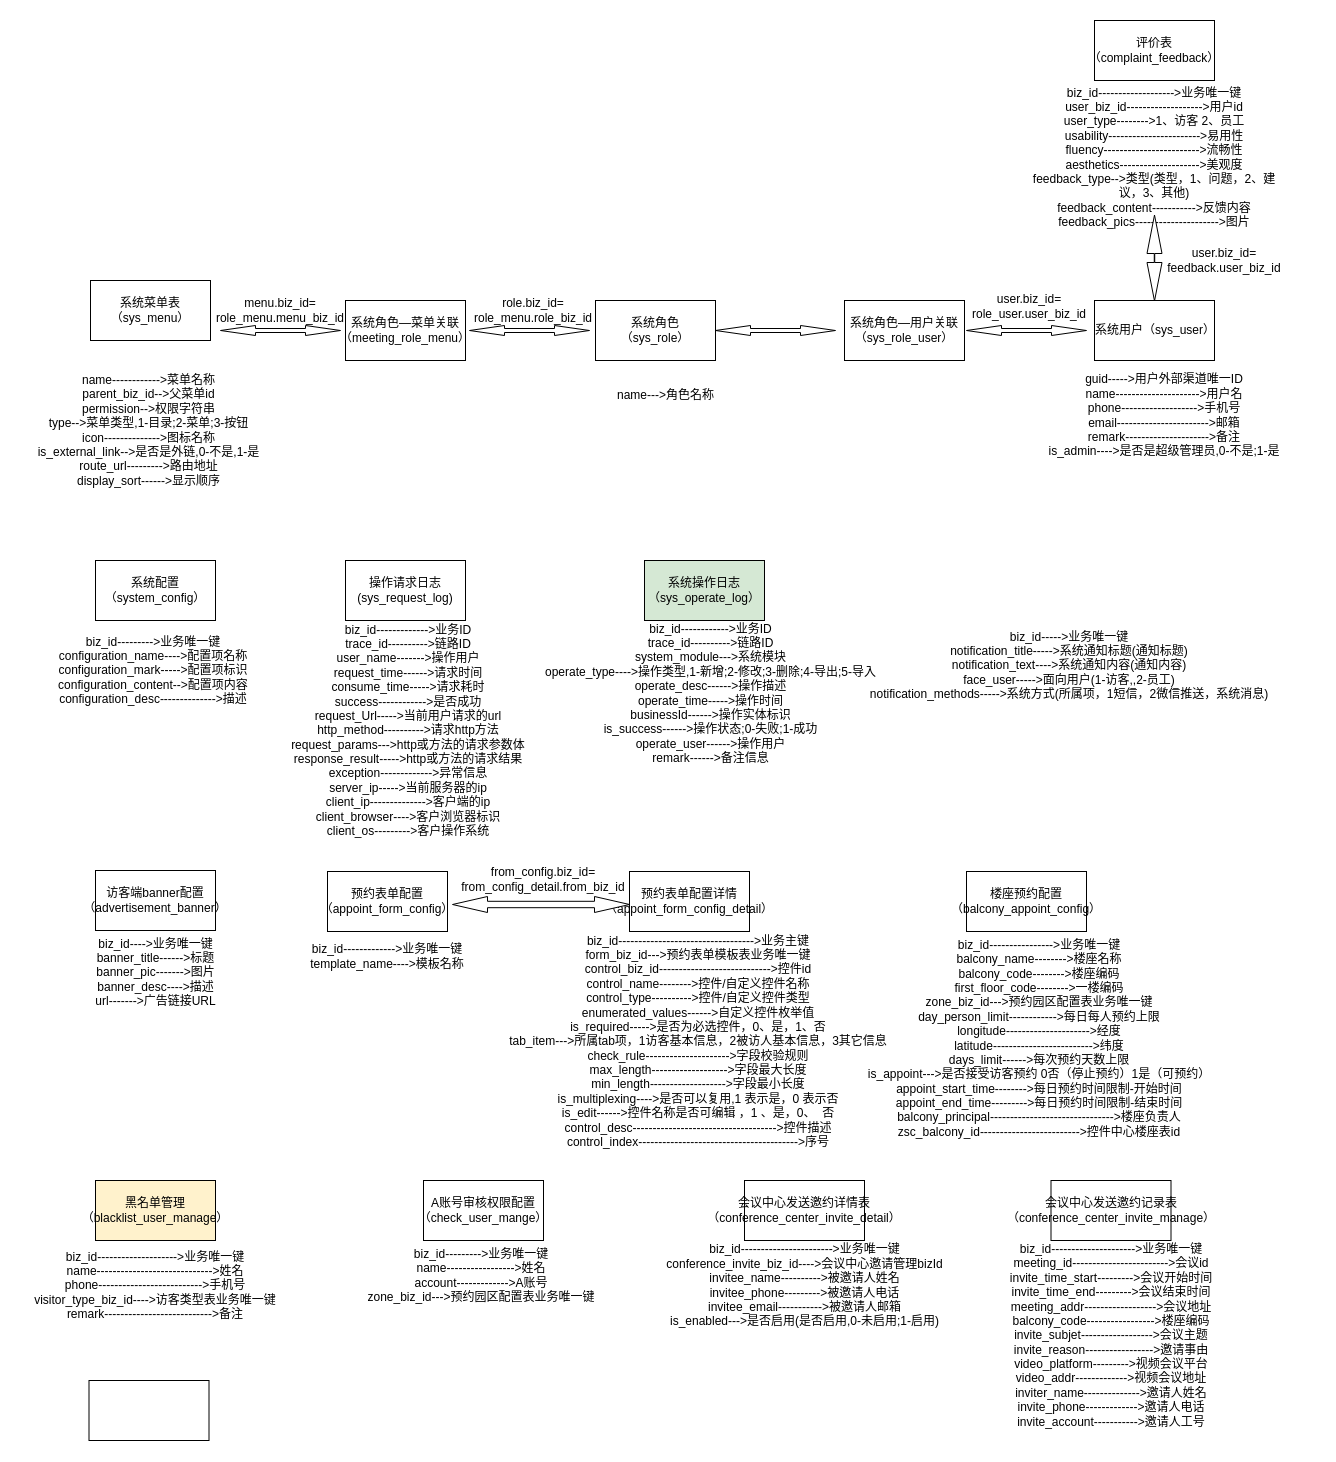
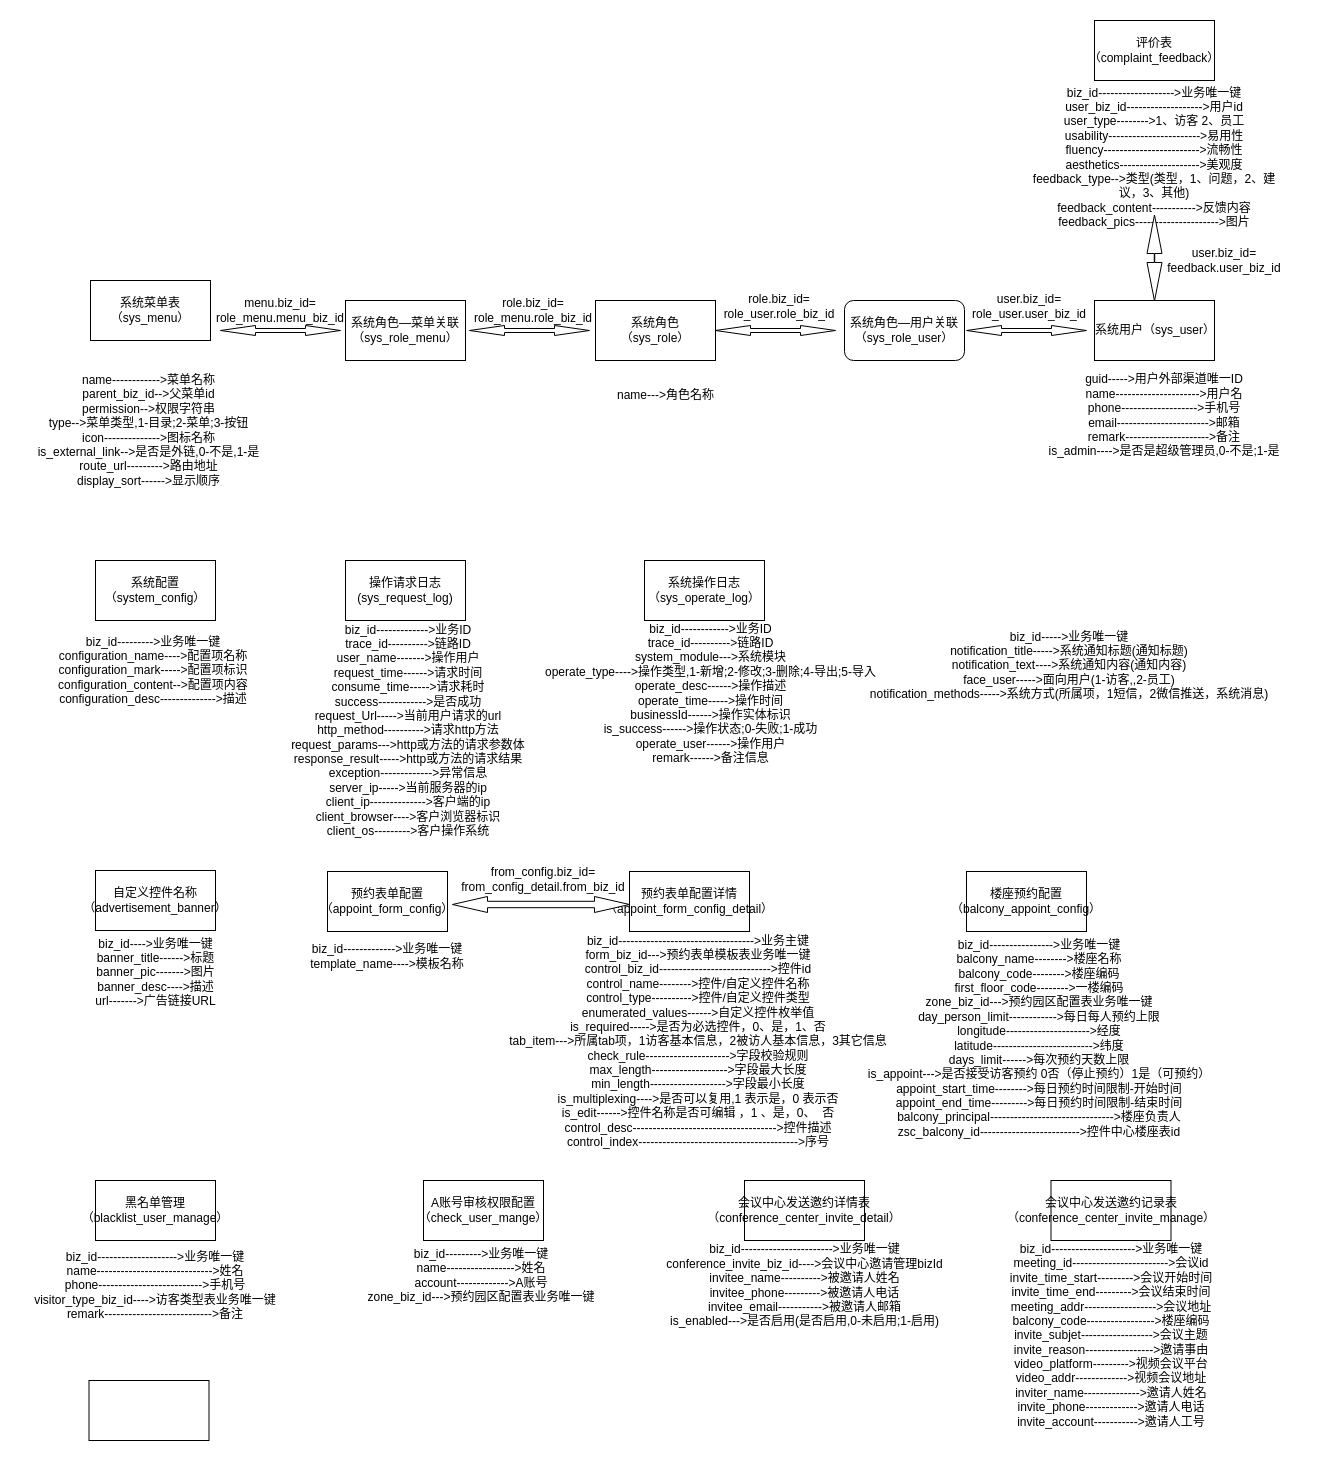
node "role.biz_id= role_user.role_biz_id": added
node "系统角色—菜单关联 （meeting_role_menu）": label "系统角色—菜单关联 （meeting_role_menu）" -> "系统角色—菜单关联 （sys_role_menu）"
node "系统角色—用户关联 （sys_role_user）": shape rectangle -> rounded rectangle
node "系统操作日志 （sys_operate_log）": fillcolor #d5e8d4 -> #ffffff
node "访客端banner配置 （advertisement_banner）": label "访客端banner配置 （advertisement_banner）" -> "自定义控件名称 （advertisement_banner）"
node "黑名单管理 （blacklist_user_manage）": fillcolor #fff2cc -> #ffffff
